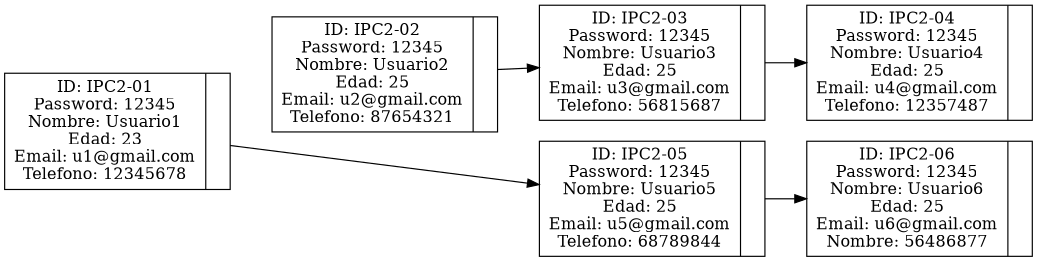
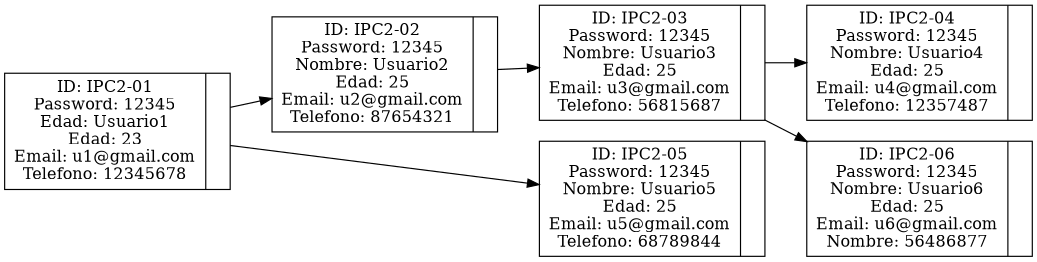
edge "ID: IPC2-01" -> "ID: IPC2-02": added
node "ID: IPC2-01": text "Nombre: Usuario1" -> "Edad: Usuario1"
edge "ID: IPC2-05" -> "ID: IPC2-06": now "ID: IPC2-03" -> "ID: IPC2-06"
